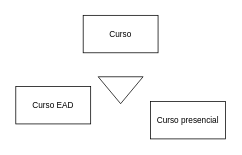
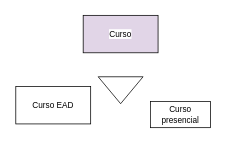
node "Curso": fillcolor #ffffff -> #e1d5e7
node "Curso presencial": size 75x38 -> 60x26
